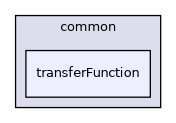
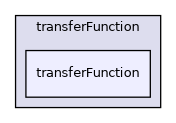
cluster "common": label "common" -> "transferFunction"
